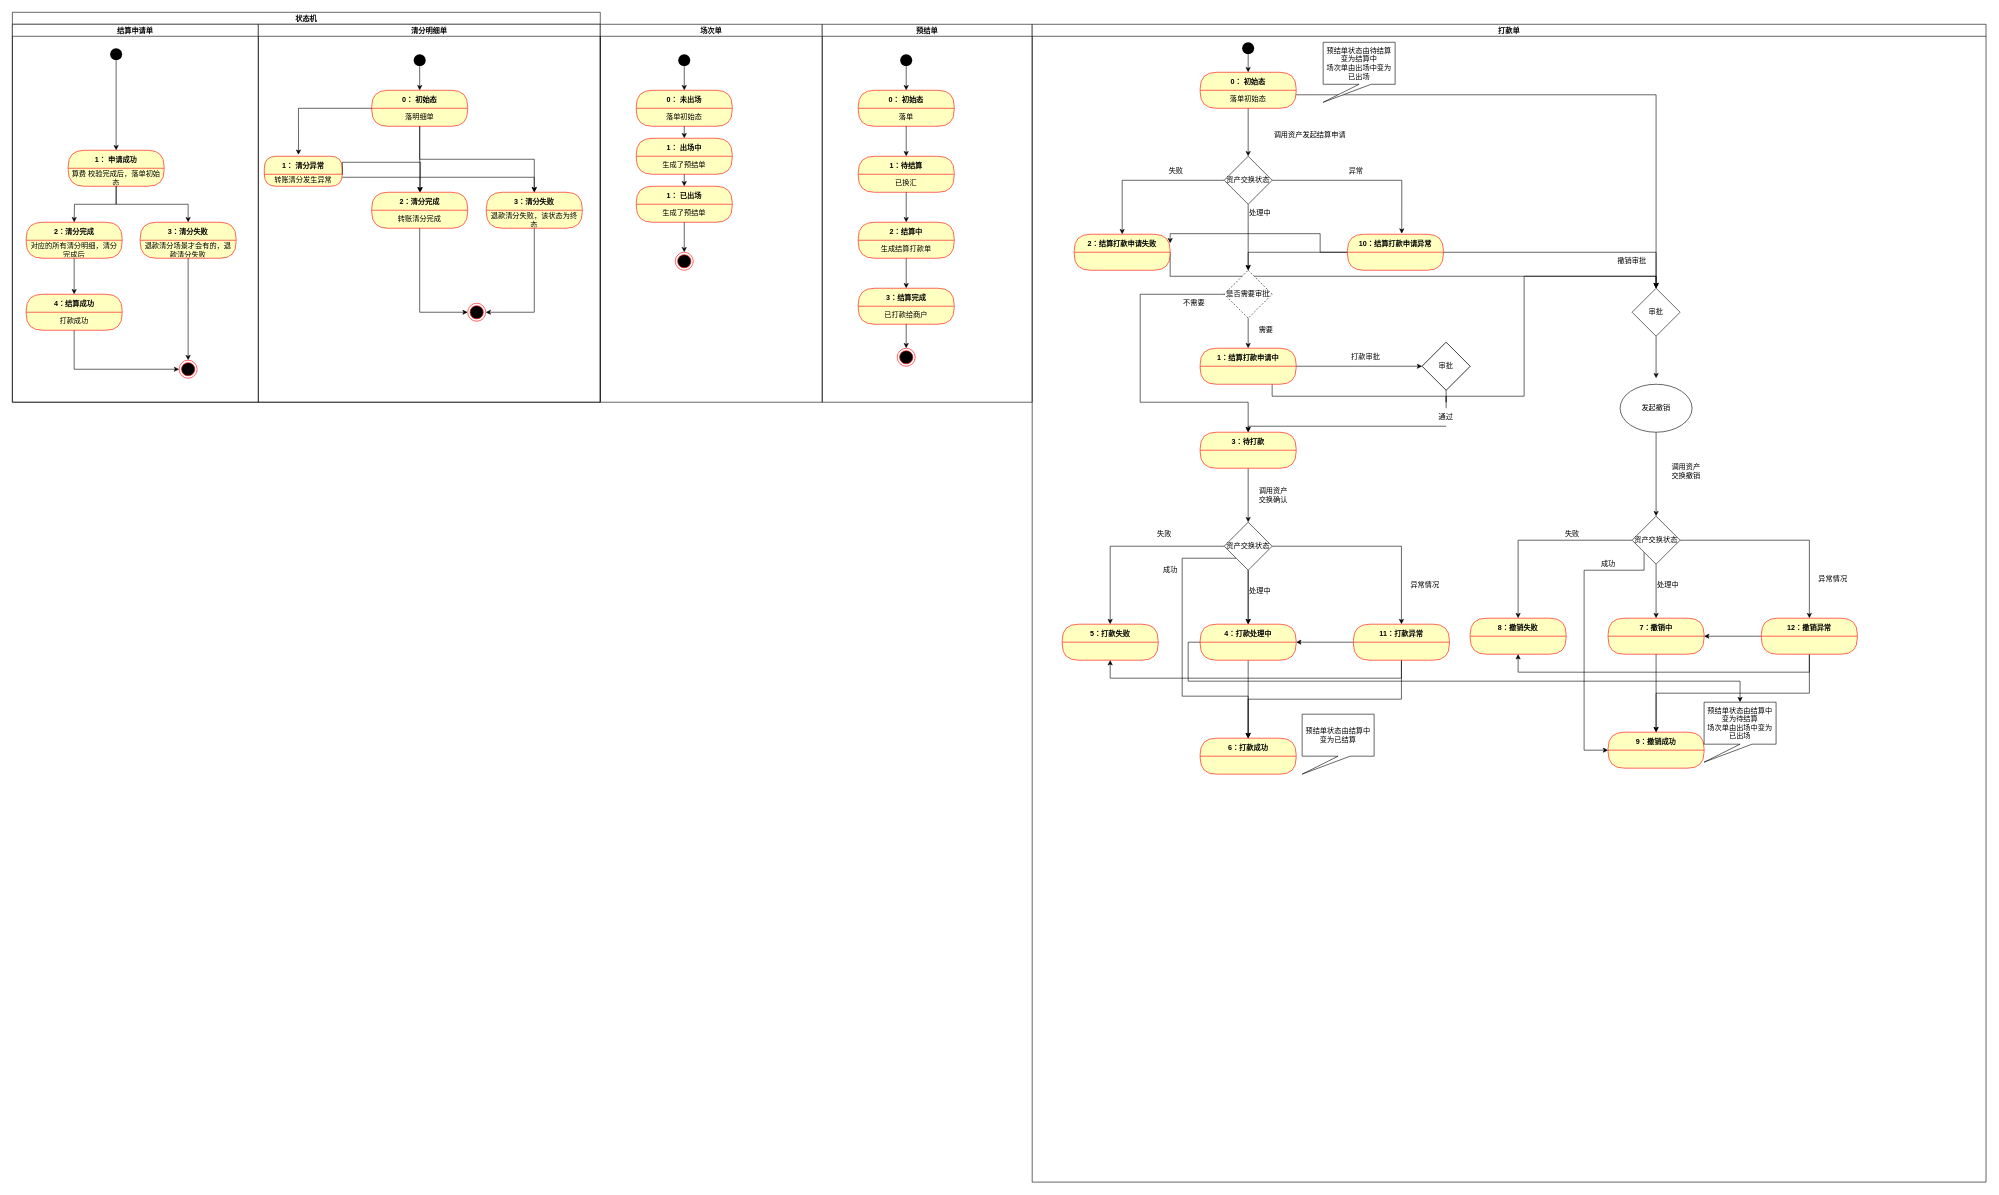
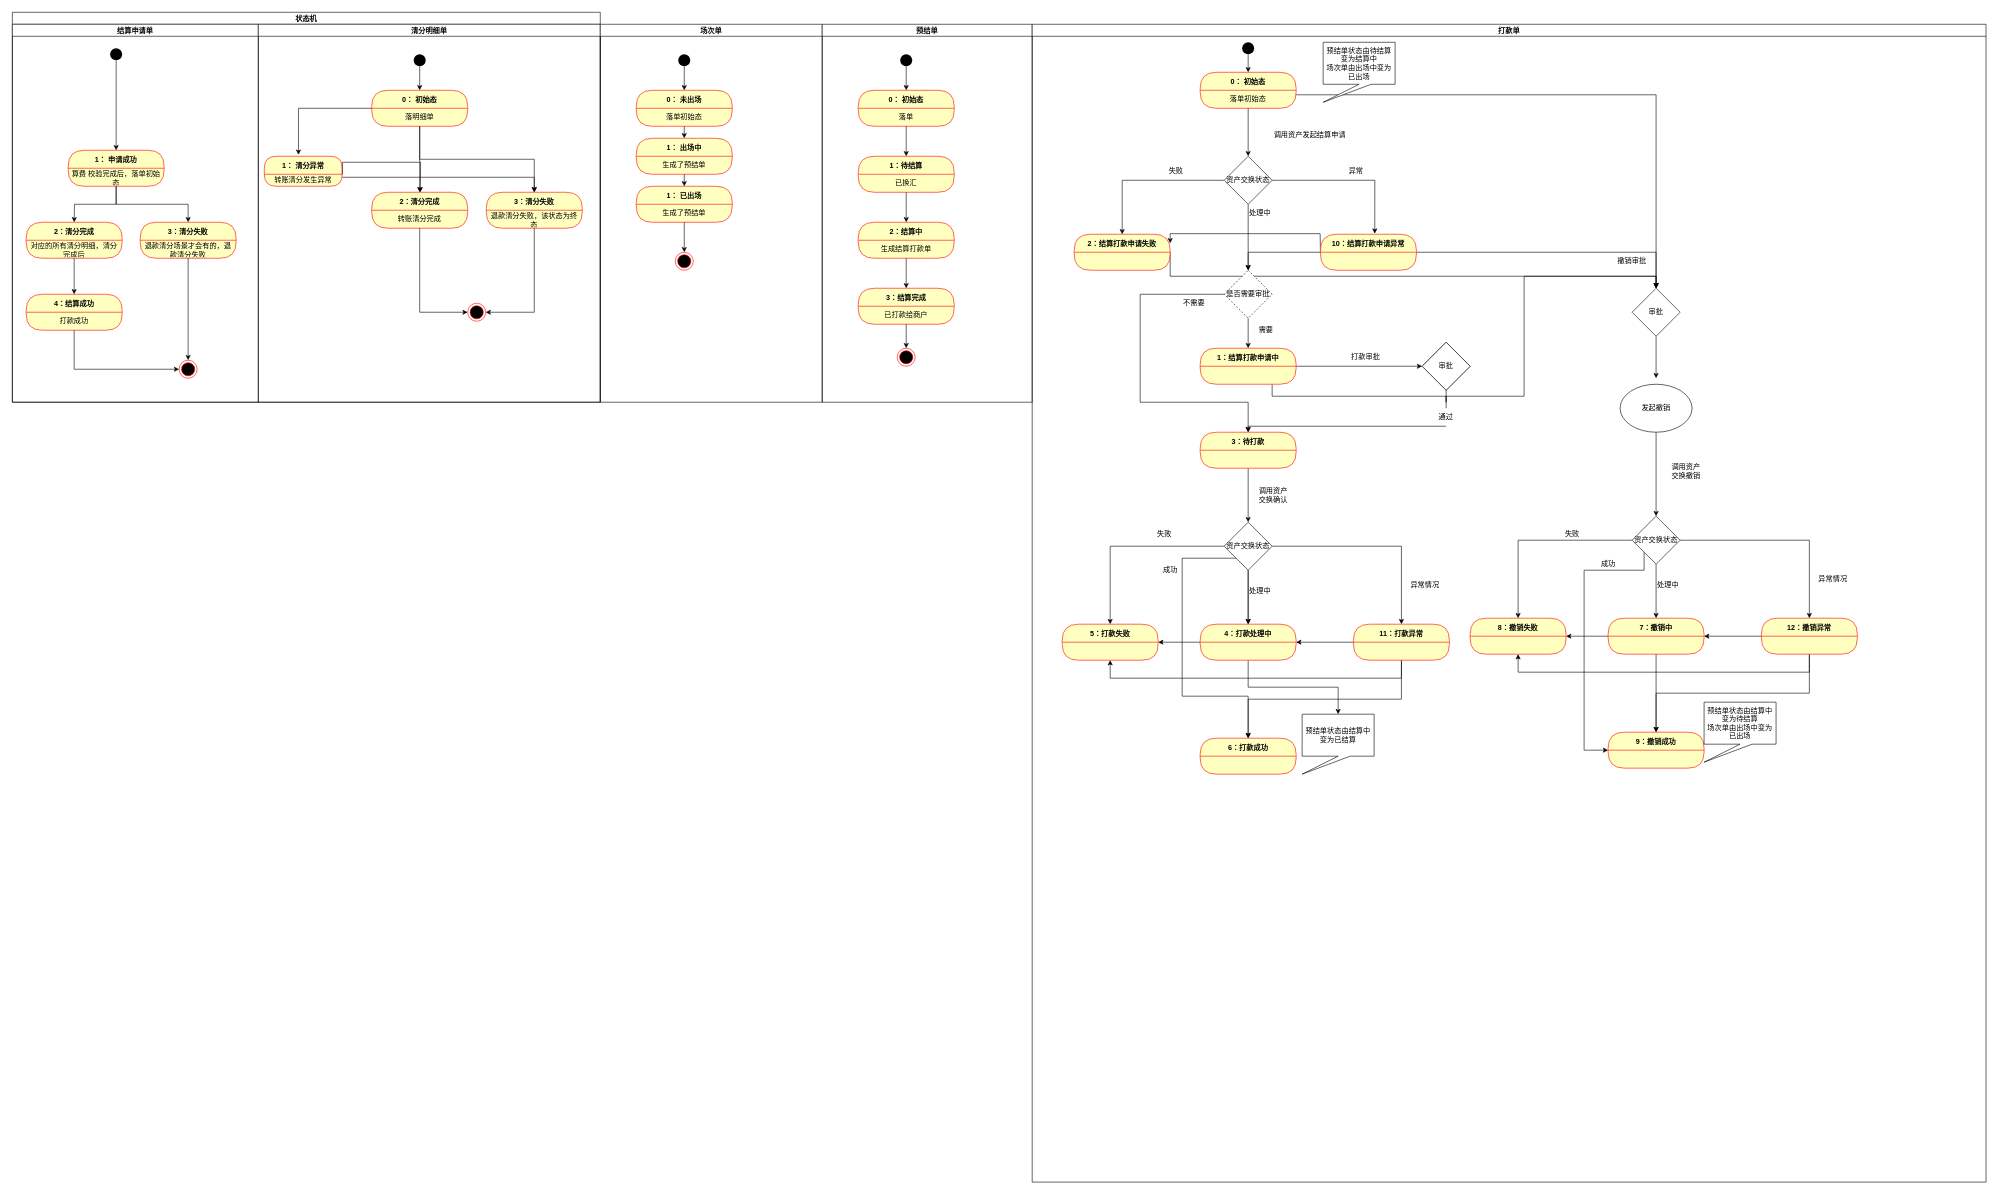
node "10：结算打款申请异常": moved (1396, 252) -> (1369, 252)
edge "7：撤销中" -> "8：撤销失败": added
edge "4：打款处理中" -> "预结单状态由结算中变为待结算 场次单由出场中变为已出场": now "4：打款处理中" -> "5：打款失败"
edge "4：打款处理中" -> "6：打款成功": now "4：打款处理中" -> "预结单状态由结算中变为已结算"
